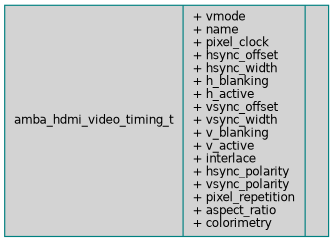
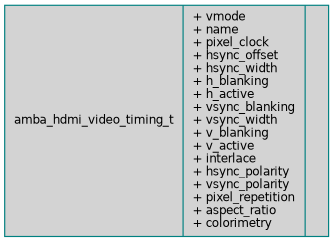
node "amba_hdmi_video_timing_t": text "+ vsync_offset" -> "+ vsync_blanking"
